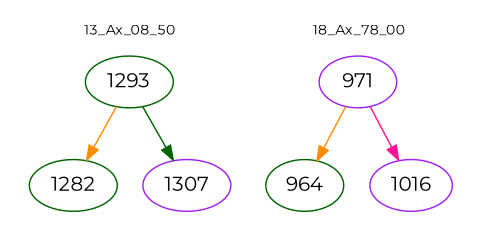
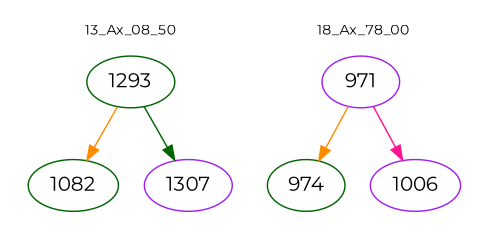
node "1282": label "1282" -> "1082"
node "964": label "964" -> "974"
node "1016": label "1016" -> "1006"
